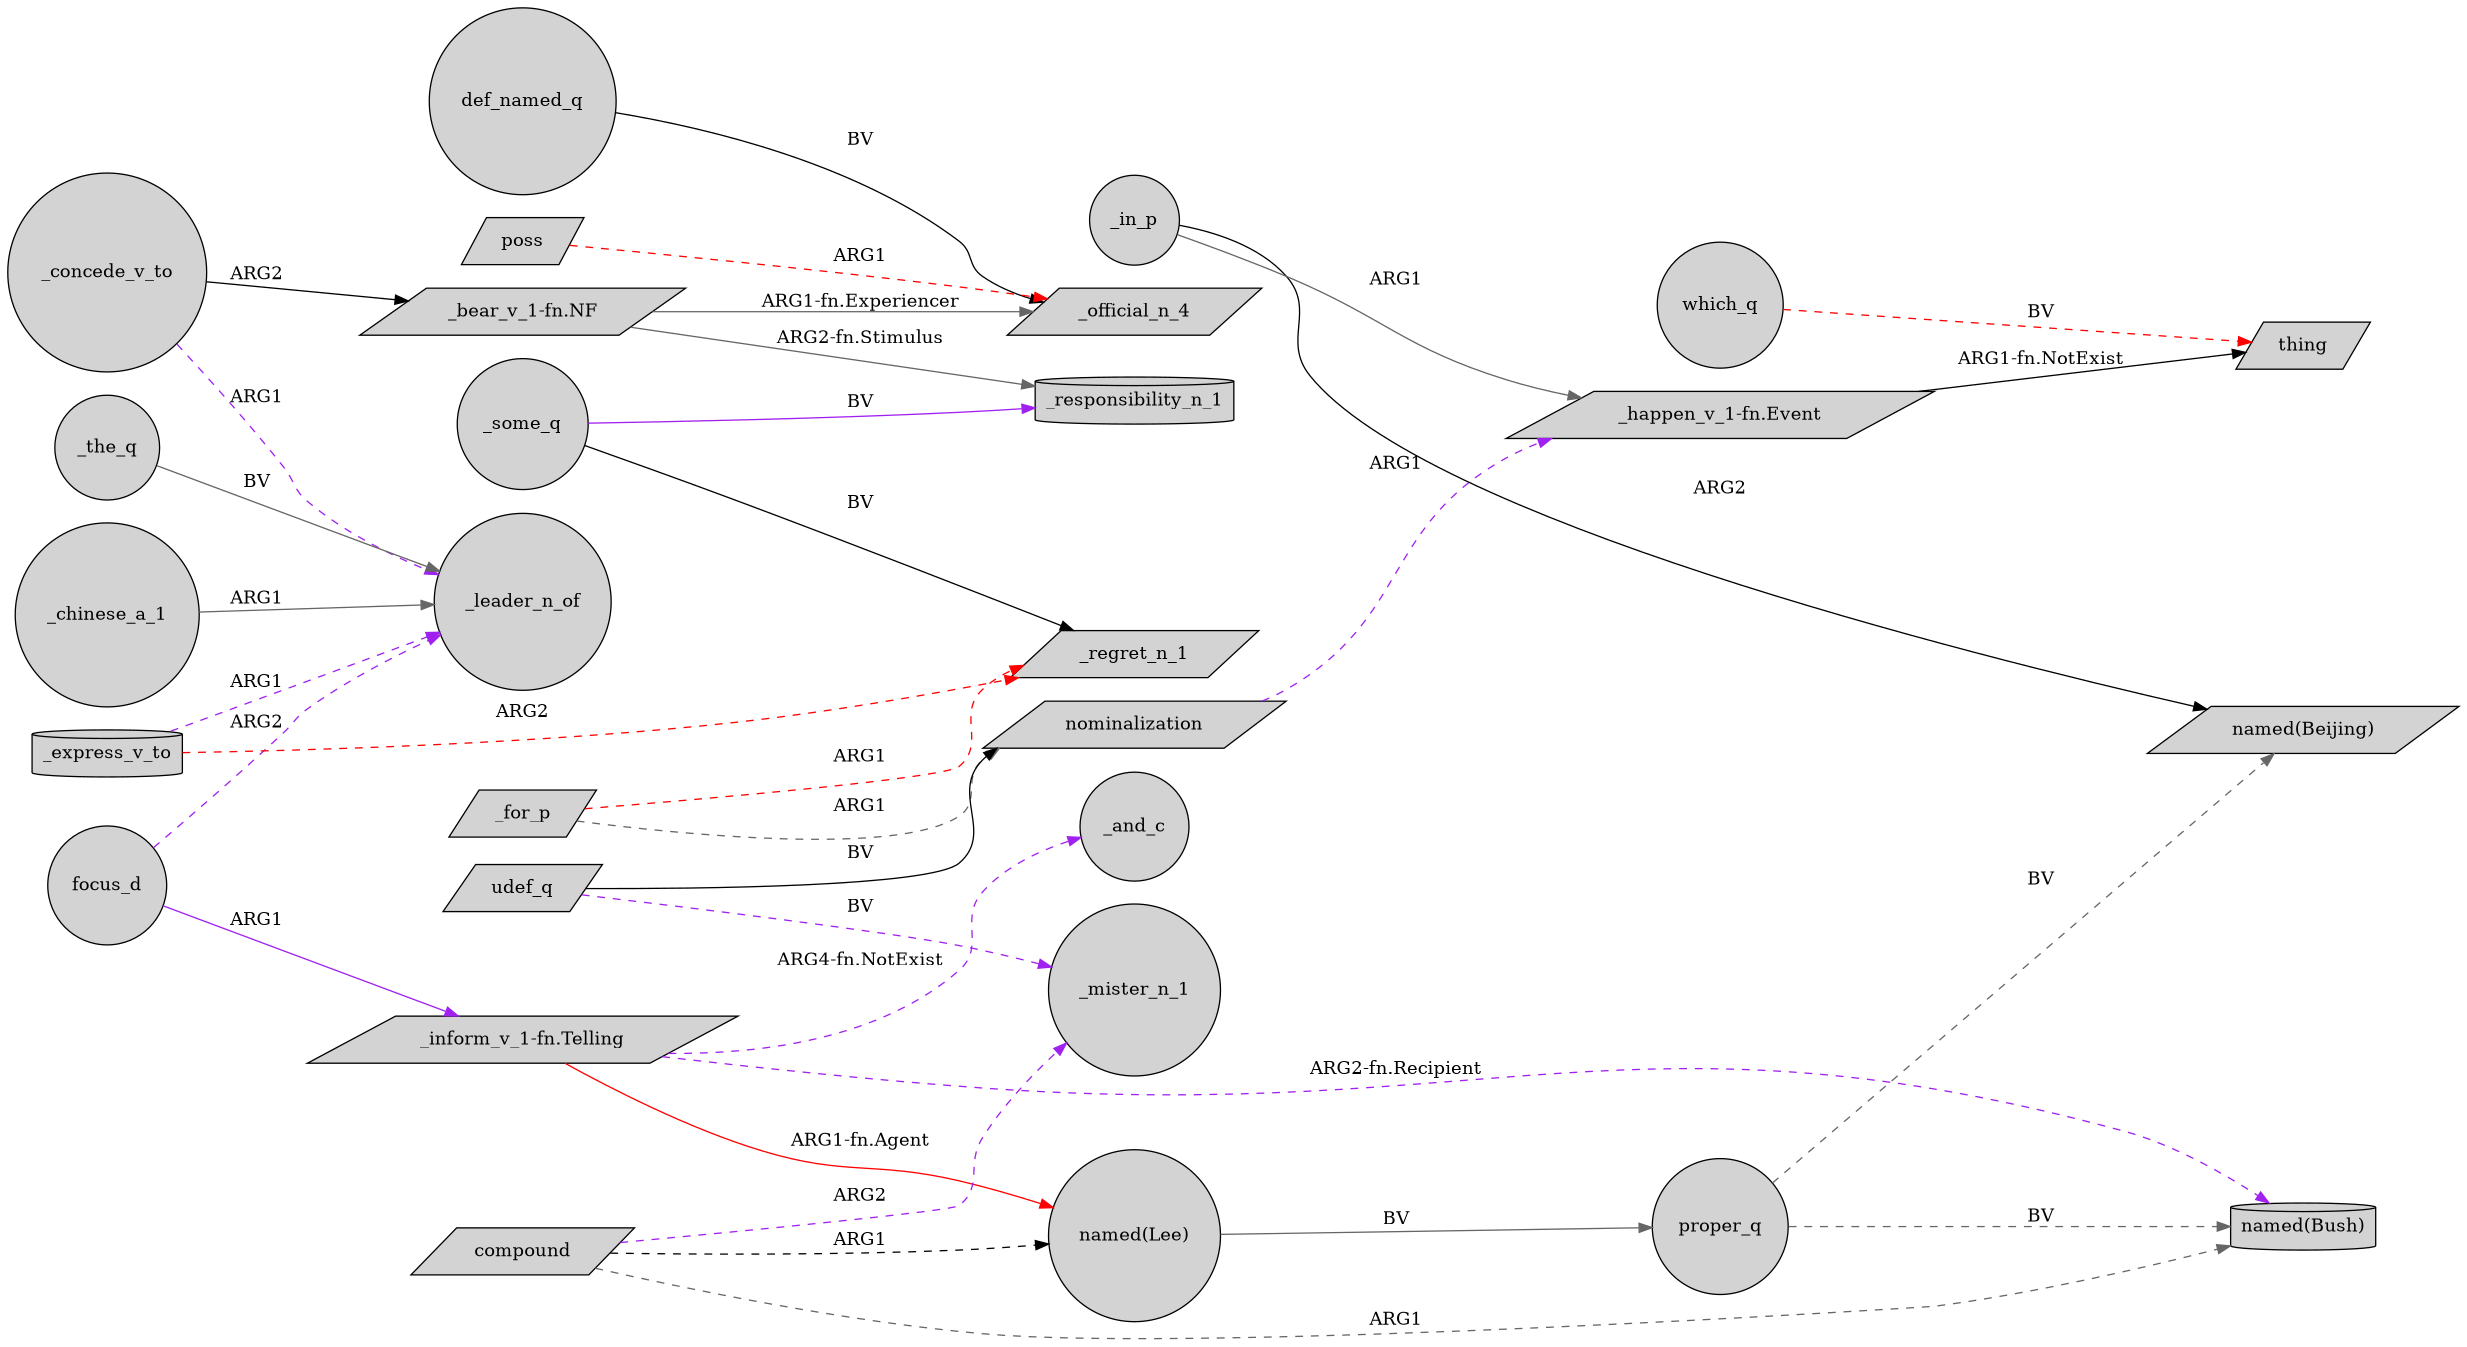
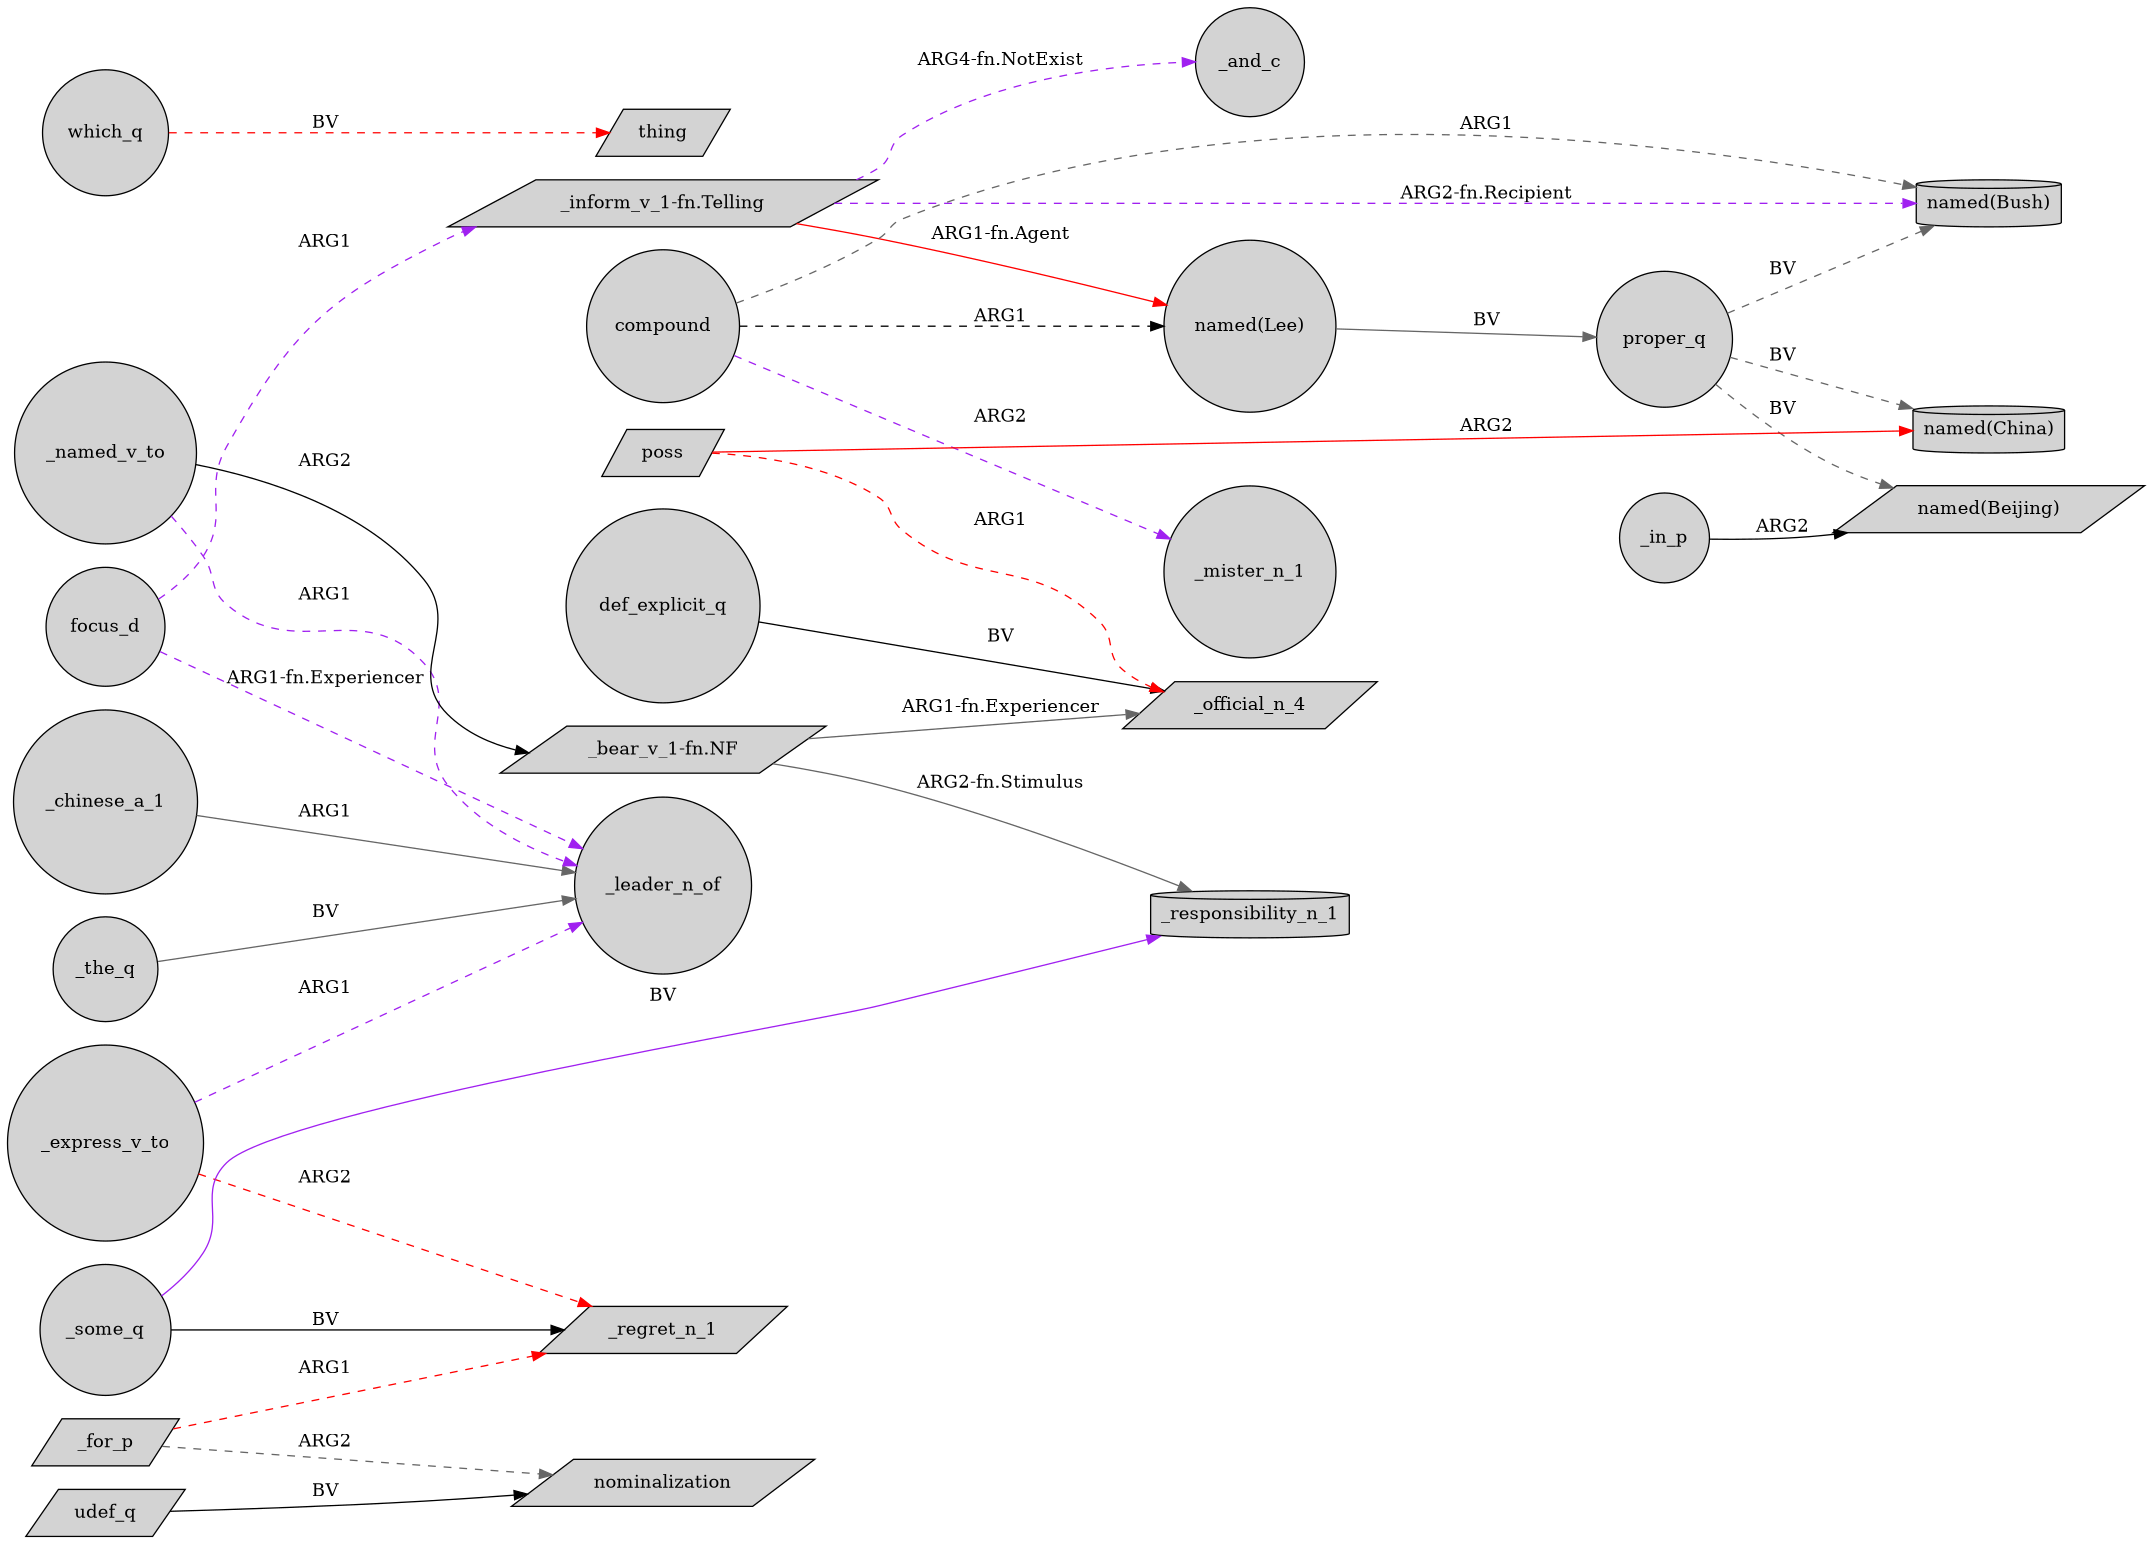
node "def_named_q": label "def_named_q" -> "def_explicit_q"
node "_concede_v_to": label "_concede_v_to" -> "_named_v_to"
node "_happen_v_1-fn.Event": removed
node "named(China)": added
edge "focus_d" -> "_leader_n_of": label "ARG2" -> "ARG1-fn.Experiencer"
node "_express_v_to": shape cylinder -> circle
edge "_for_p" -> "nominalization": label "ARG1" -> "ARG2"
edge "udef_q" -> "_mister_n_1": removed, label "BV"
edge "focus_d" -> "_inform_v_1-fn.Telling": style solid -> dashed
node "compound": shape parallelogram -> circle
